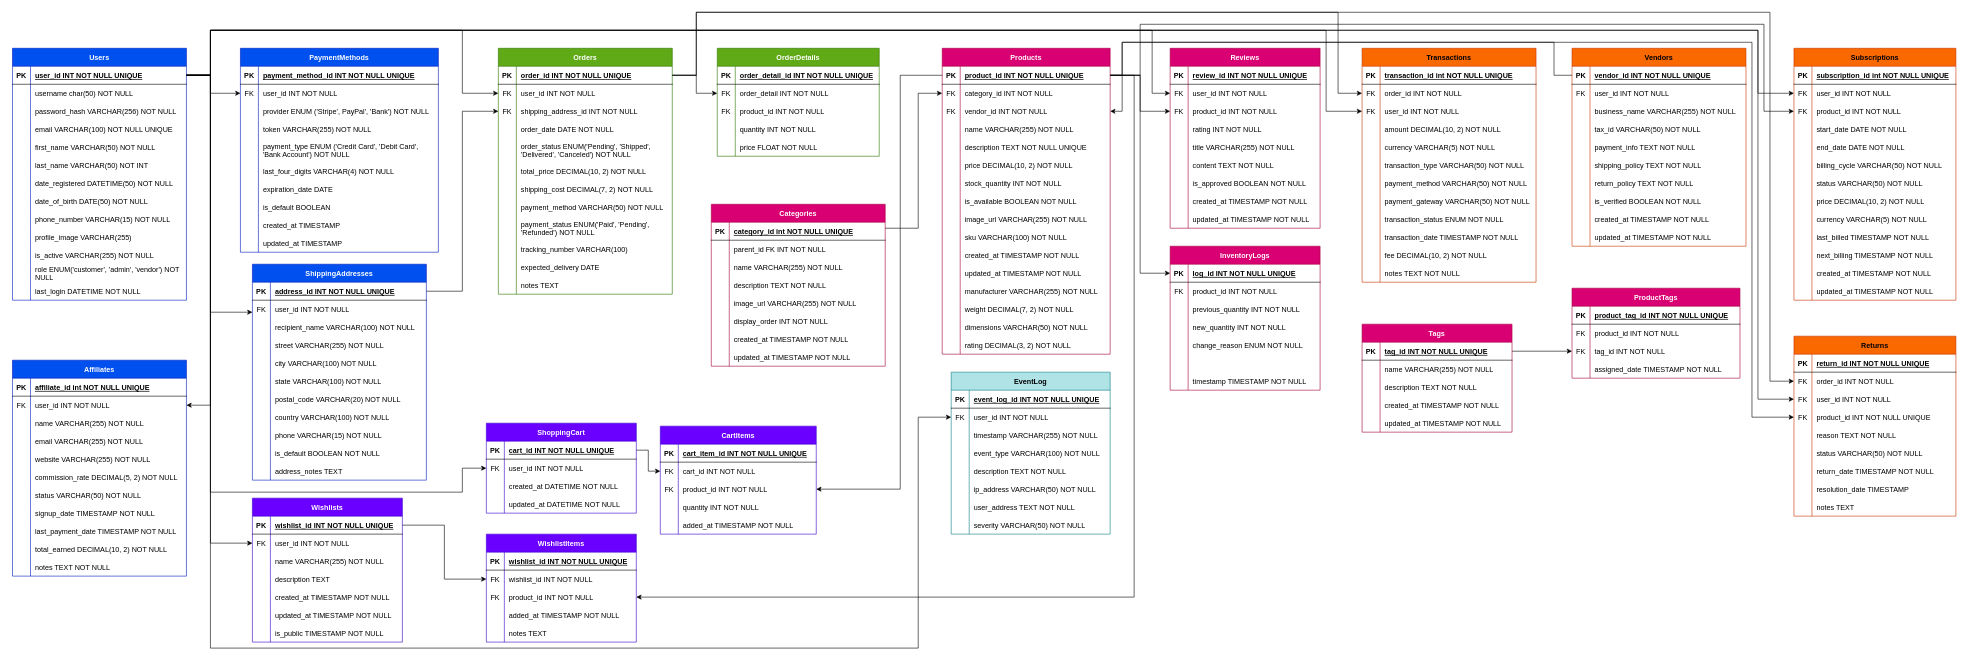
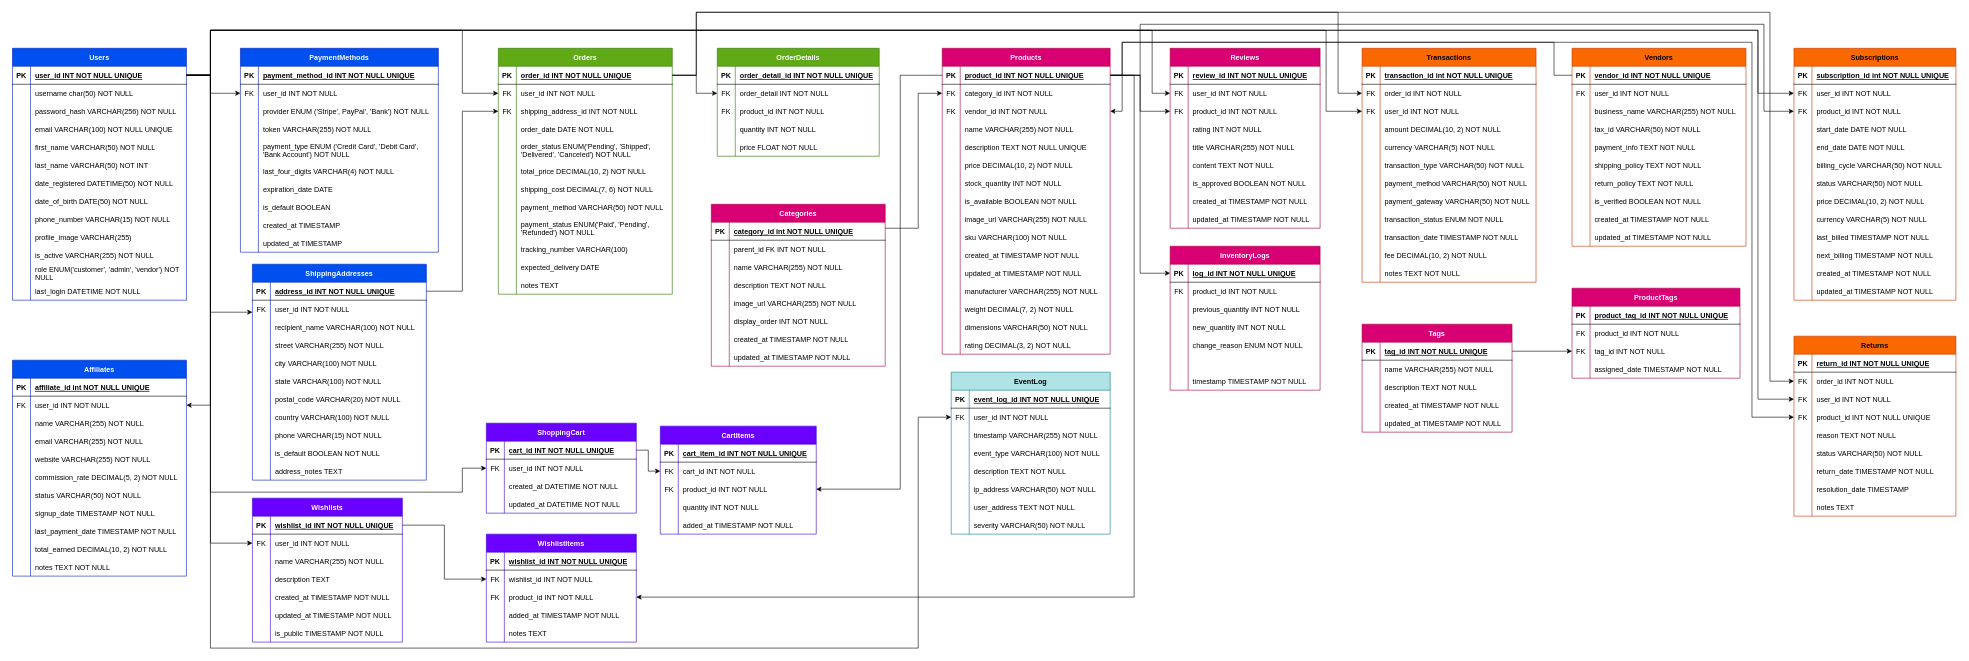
node "shipping_cost DECIMAL(7, 2) NOT NULL": label "shipping_cost DECIMAL(7, 2) NOT NULL" -> "shipping_cost DECIMAL(7, 6) NOT NULL"
